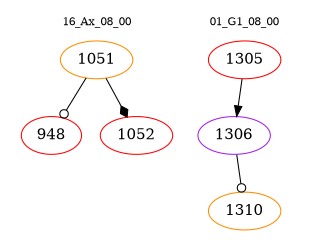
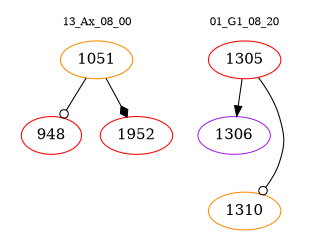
cluster "16_Ax_08_00": label "16_Ax_08_00" -> "13_Ax_08_00"
cluster "01_G1_08_00": label "01_G1_08_00" -> "01_G1_08_20"
node "1052": label "1052" -> "1952"
edge "1306" -> "1310": now "1305" -> "1310"
